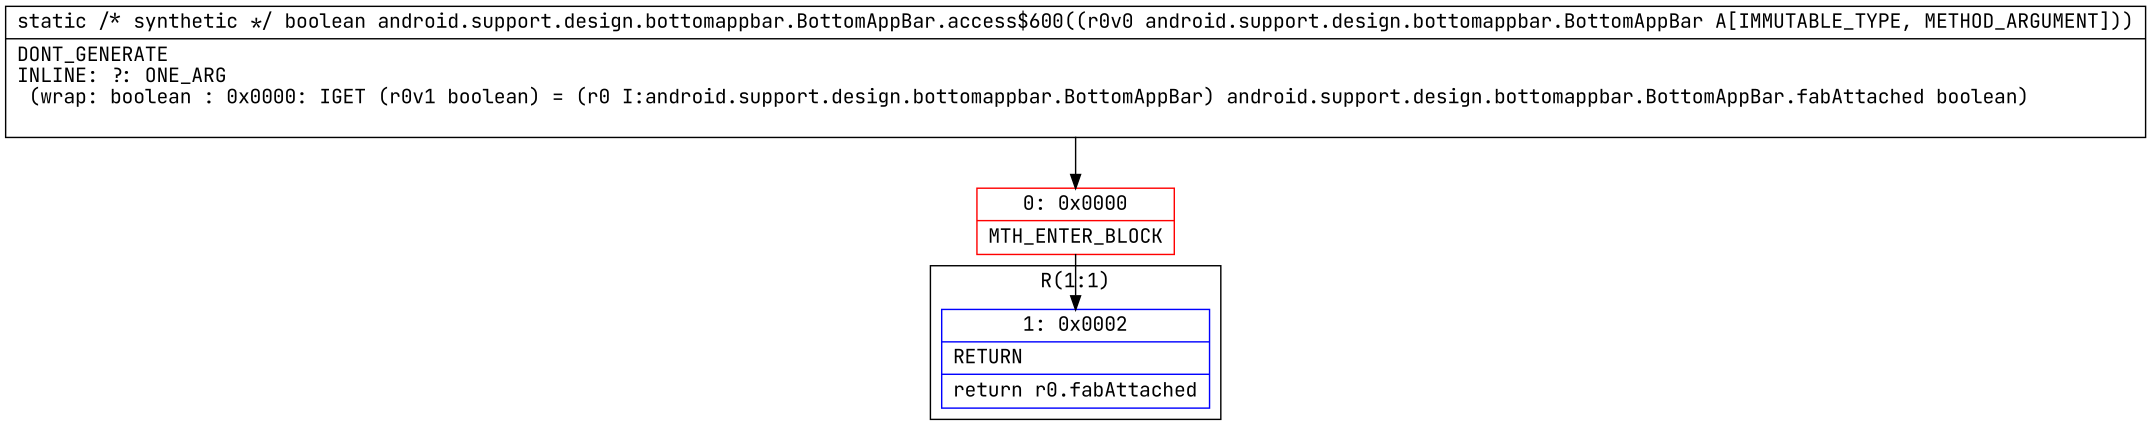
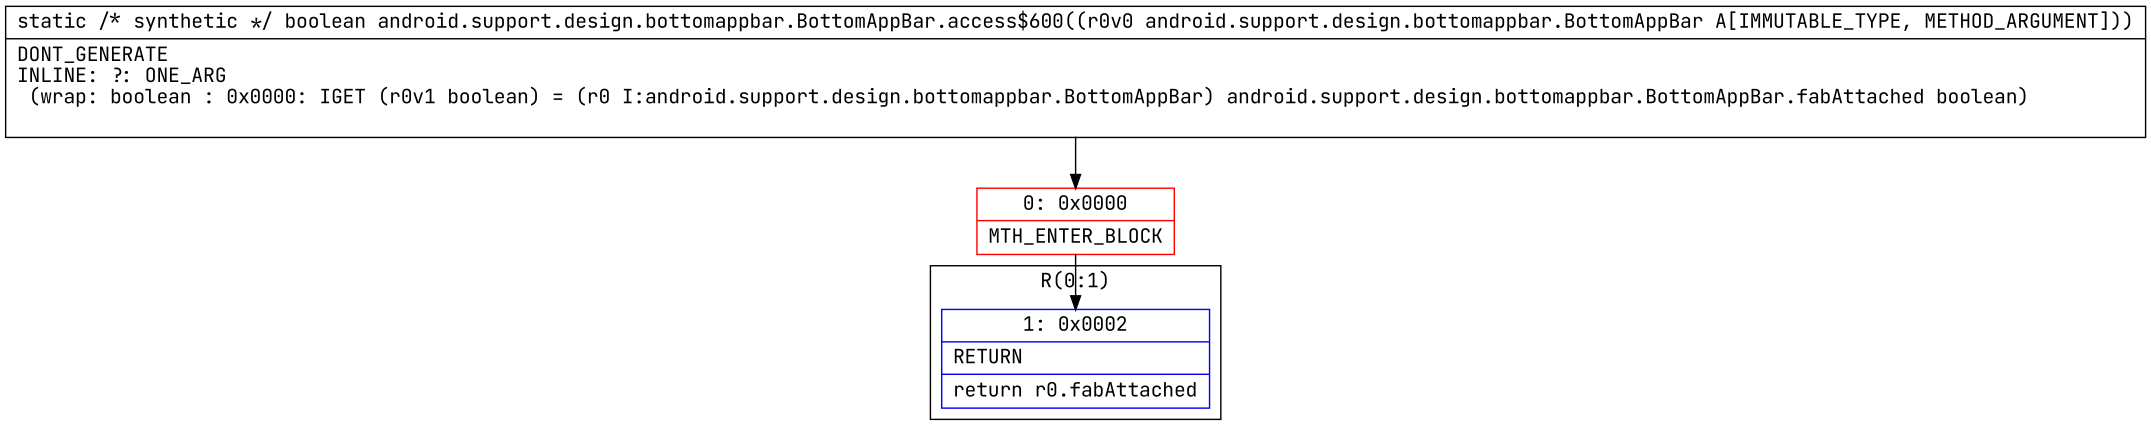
cluster "R(1:1)": label "R(1:1)" -> "R(0:1)"
